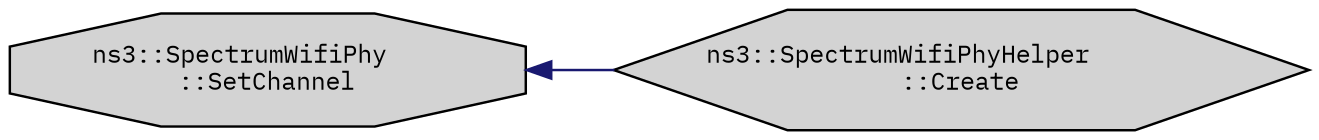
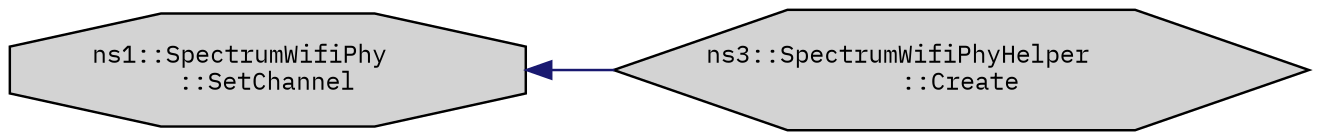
node "ns3::SpectrumWifiPhy ::SetChannel": label "ns3::SpectrumWifiPhy ::SetChannel" -> "ns1::SpectrumWifiPhy ::SetChannel"
